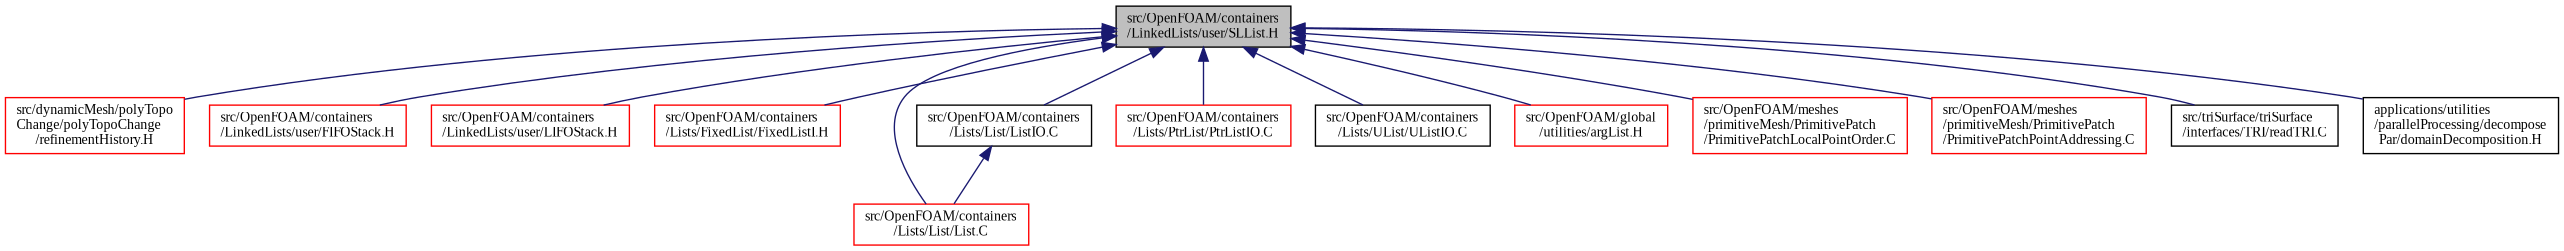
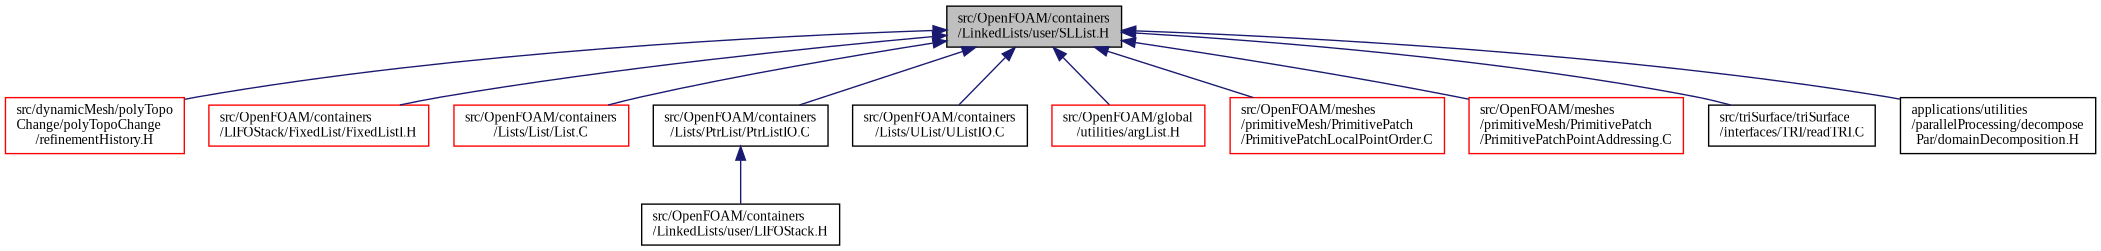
edge "src/OpenFOAM/containers /LinkedLists/user/LIFOStack.H" -> "src/OpenFOAM/containers /LinkedLists/user/SLList.H": now "src/OpenFOAM/containers /LinkedLists/user/LIFOStack.H" -> "src/OpenFOAM/containers /Lists/PtrList/PtrListIO.C"
node "src/OpenFOAM/containers /LinkedLists/user/FIFOStack.H": removed
node "src/OpenFOAM/containers /LinkedLists/user/LIFOStack.H": color red -> black
node "src/OpenFOAM/containers /Lists/FixedList/FixedListI.H": label "src/OpenFOAM/containers /Lists/FixedList/FixedListI.H" -> "src/OpenFOAM/containers /LIFOStack/FixedList/FixedListI.H"
node "src/OpenFOAM/containers /Lists/List/ListIO.C": removed
node "src/OpenFOAM/containers /Lists/PtrList/PtrListIO.C": color red -> black
